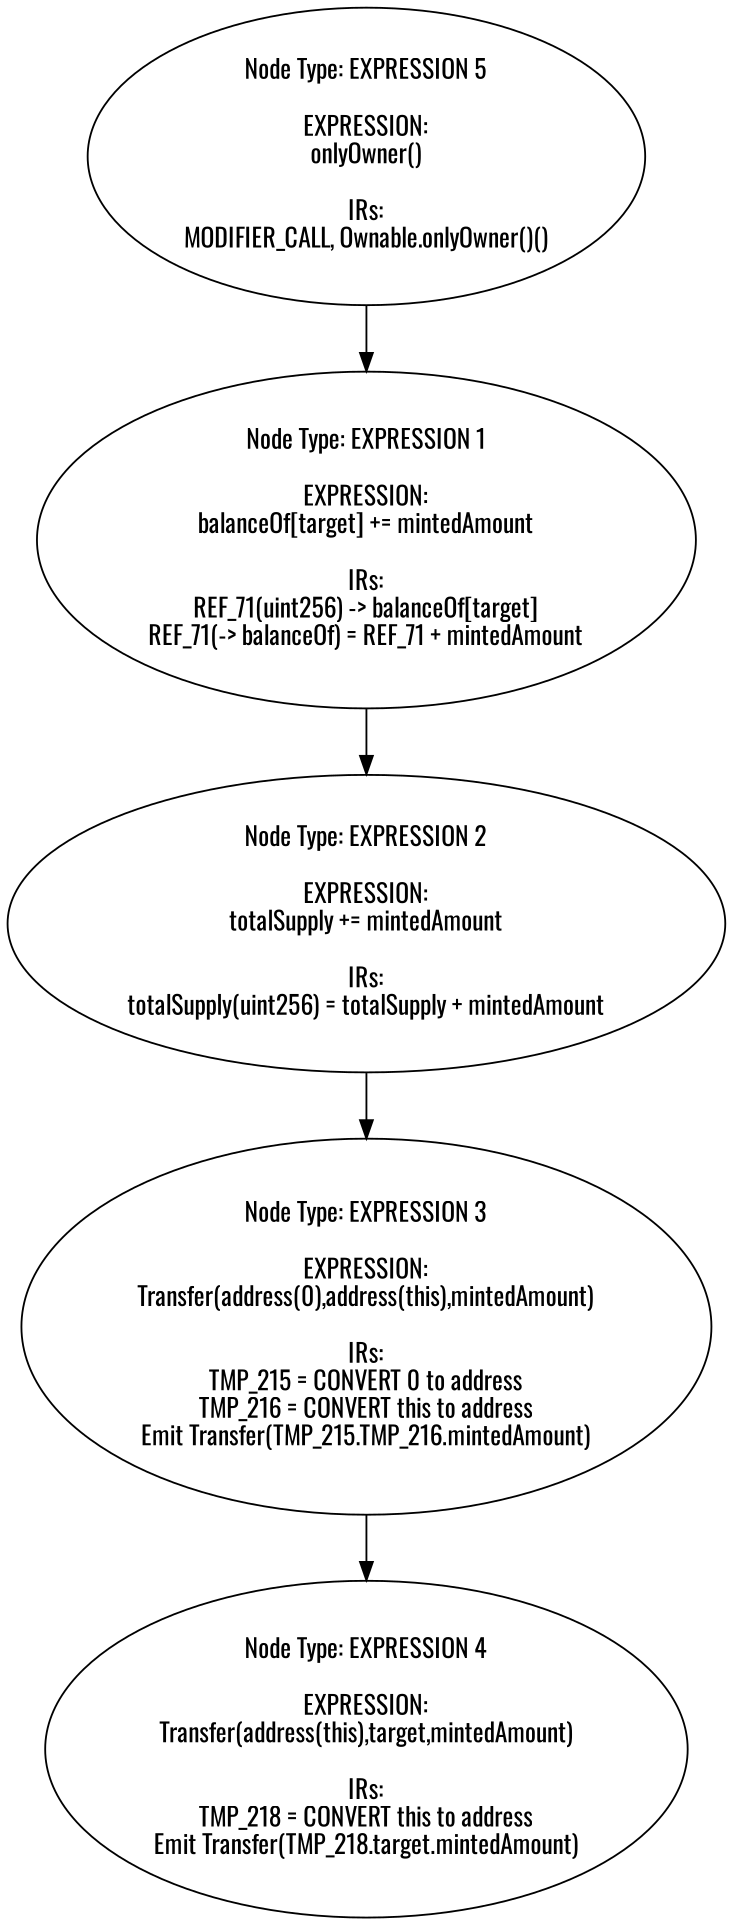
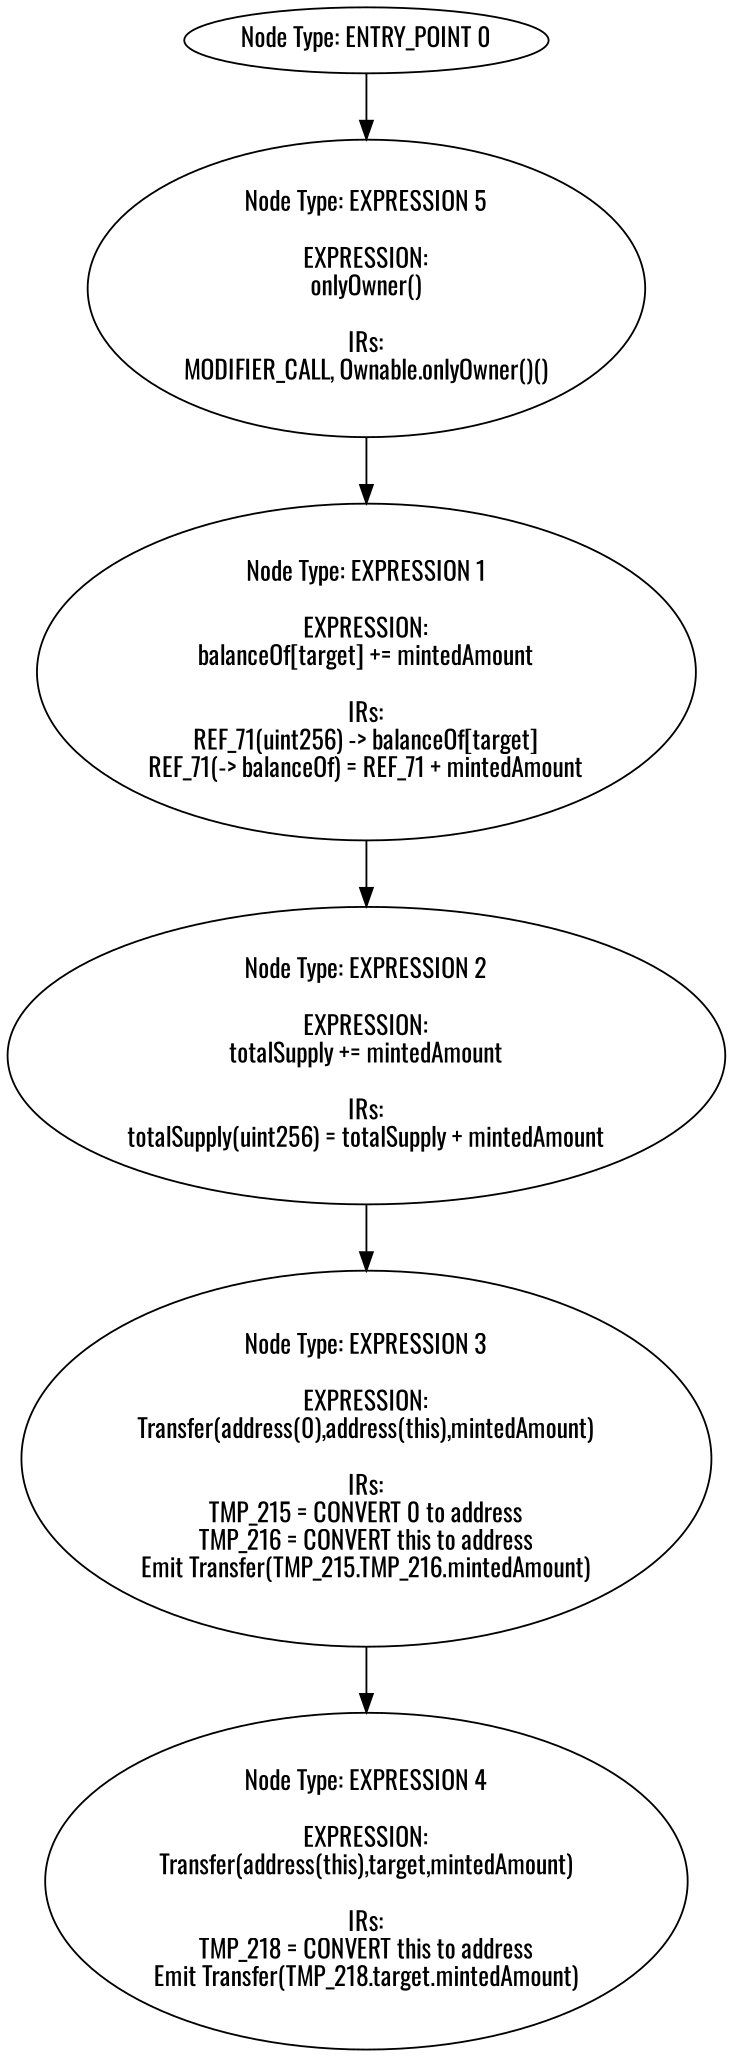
node "Node Type: ENTRY_POINT 0": added
